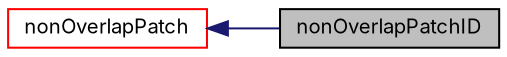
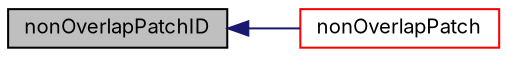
edge "nonOverlapPatchID" -> "nonOverlapPatch": reversed
